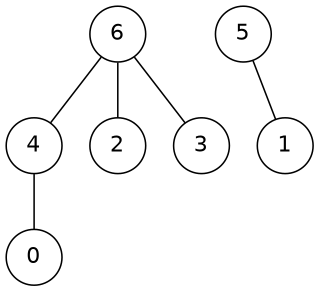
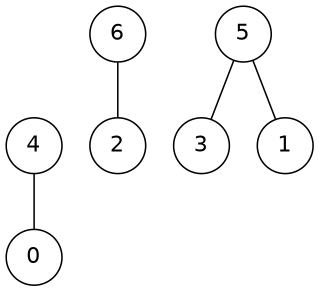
edge "6" -- "4": removed
edge "6" -- "3": now "5" -- "3"
